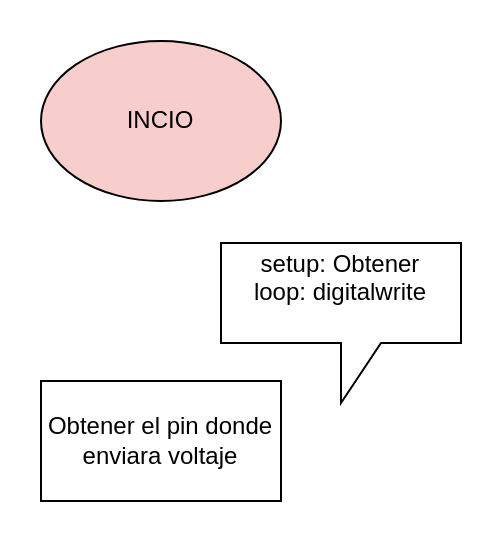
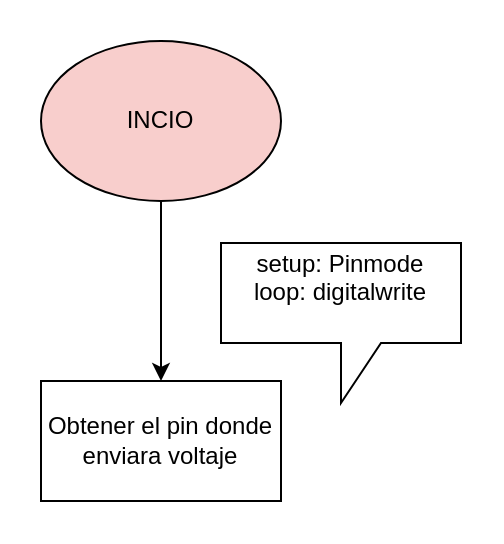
edge "INCIO" -> "Obtener el pin donde enviara voltaje": added
node "setup: Obtener loop: digitalwrite": label "setup: Obtener loop: digitalwrite" -> "setup: Pinmode loop: digitalwrite"
